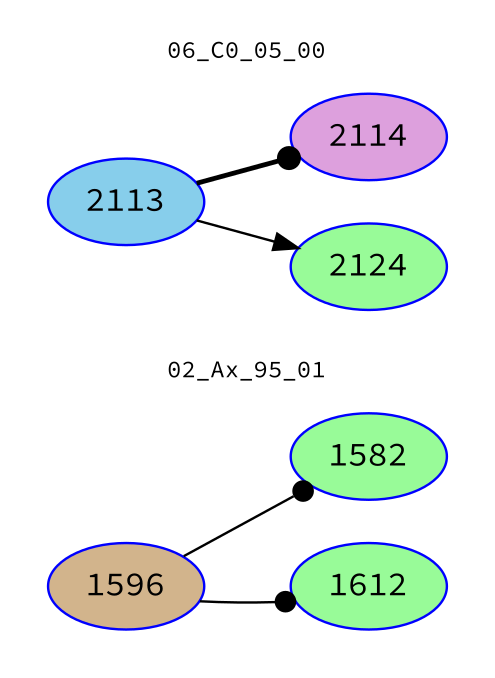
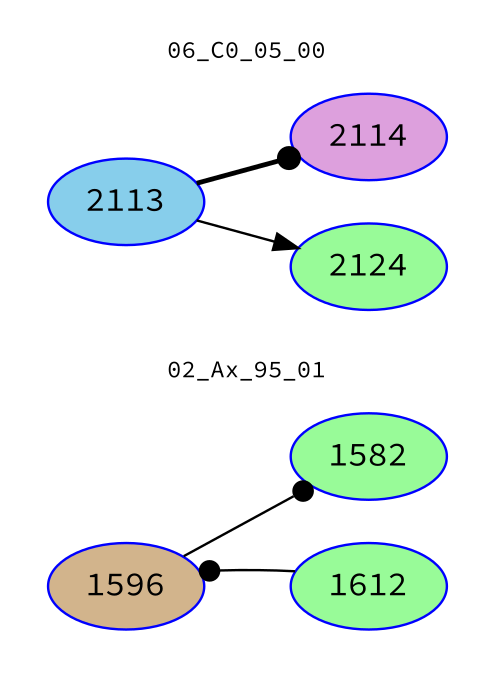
edge "1596" -> "1612": reversed
